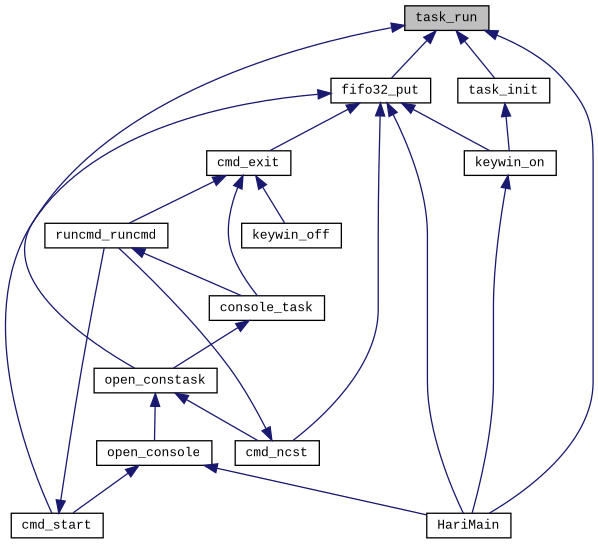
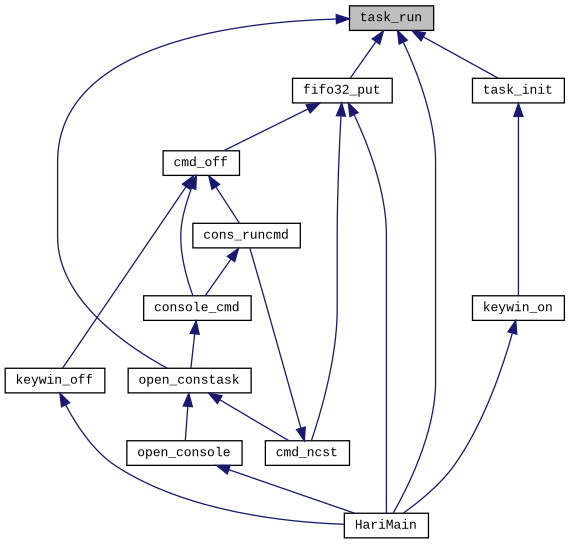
edge "keywin_on" -> "fifo32_put": removed
node "cmd_exit": label "cmd_exit" -> "cmd_off"
node "runcmd_runcmd": label "runcmd_runcmd" -> "cons_runcmd"
node "console_task": label "console_task" -> "console_cmd"
edge "HariMain" -> "keywin_off": added
node "cmd_start": removed
